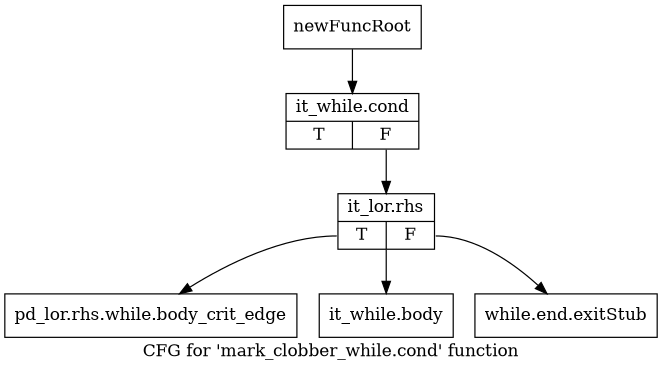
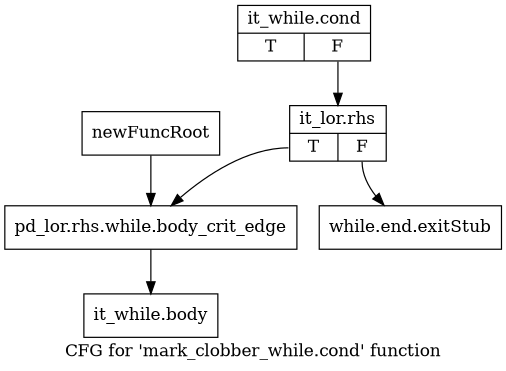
edge "newFuncRoot" -> "it_while.cond": now "newFuncRoot" -> "pd_lor.rhs.while.body_crit_edge"
edge "it_lor.rhs" -> "it_while.body": now "pd_lor.rhs.while.body_crit_edge" -> "it_while.body"
